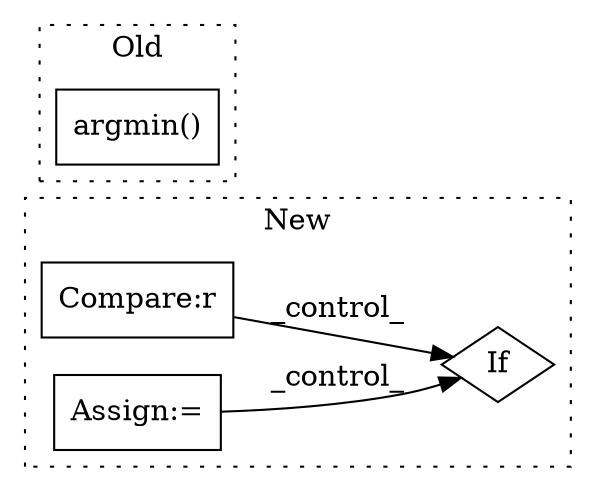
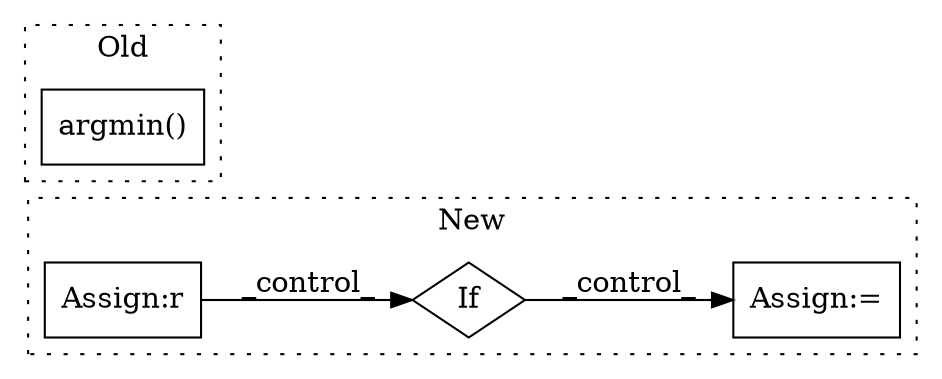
node "Compare:r": label "Compare:r" -> "Assign:r"
edge "Assign:=" -> "If": reversed
